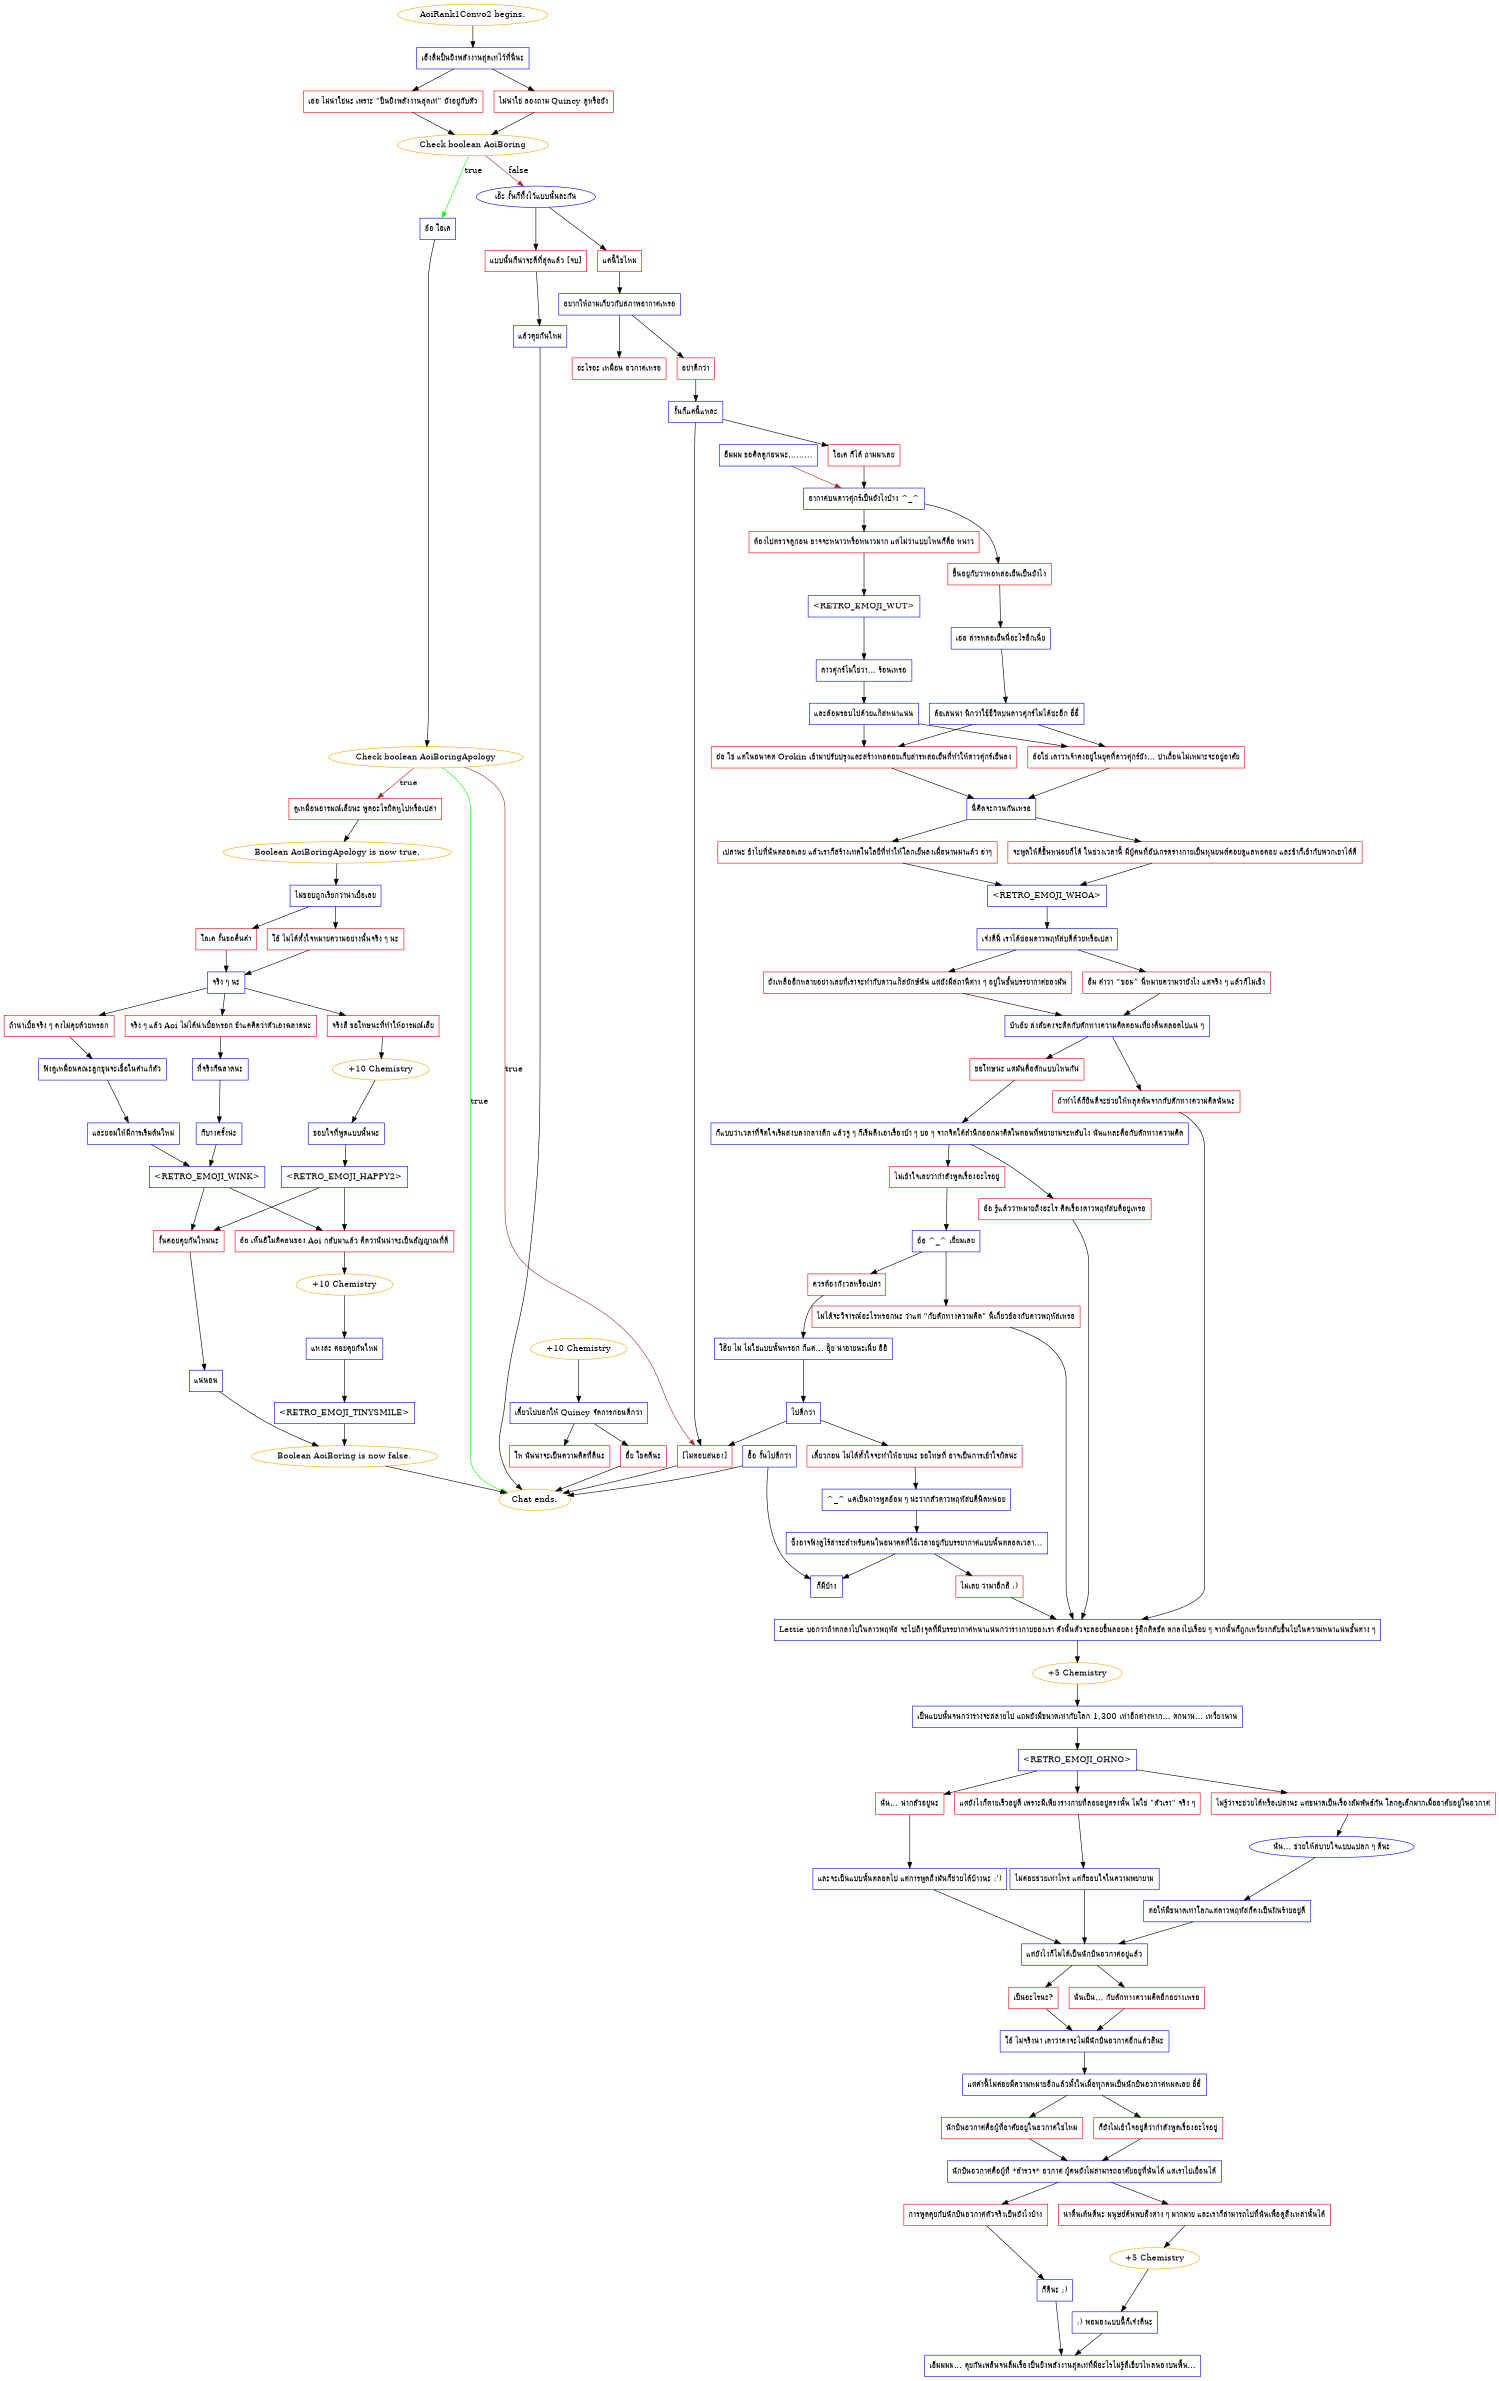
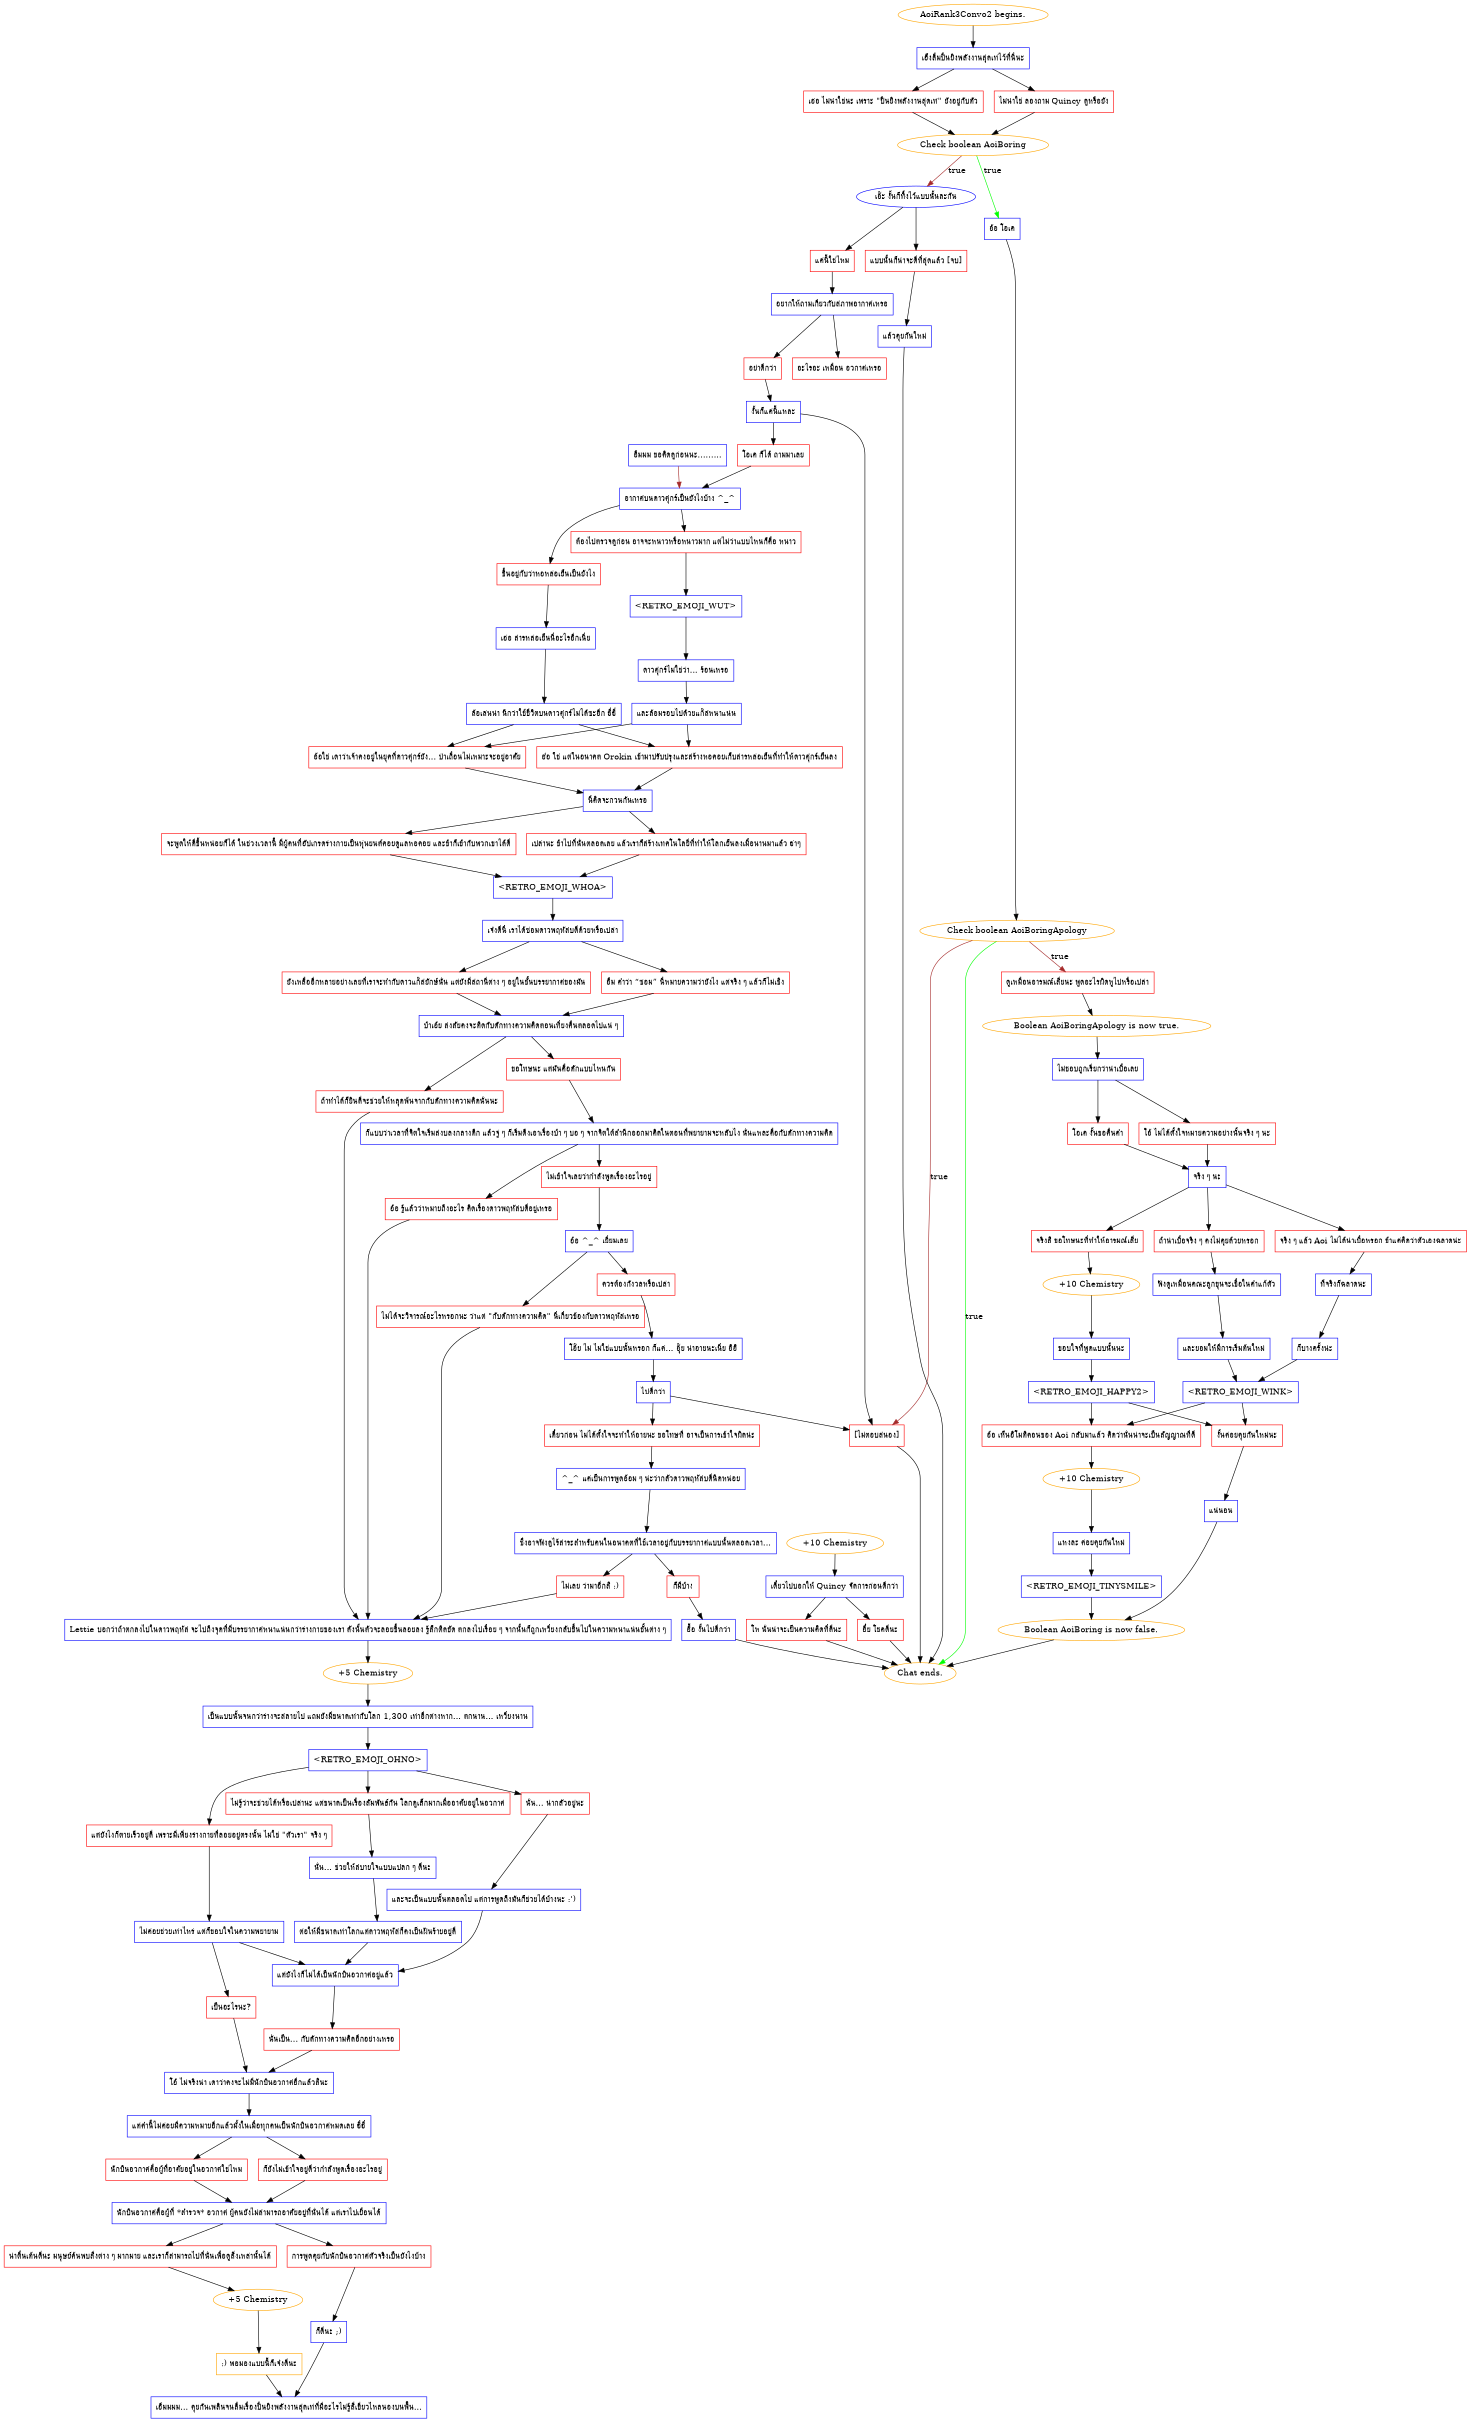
node "AoiRank1Convo2 begins.": label "AoiRank1Convo2 begins." -> "AoiRank3Convo2 begins."
edge "Check boolean AoiBoring" -> "เอ๊ะ งั้นก็ทิ้งไว้แบบนั้นละกัน": label "false" -> "true"
edge "อื้อ งั้นไปดีกว่า" -> "ก็มีบ้าง": reversed
node "ก็มีบ้าง": color blue -> red
edge "โห นั่นน่าจะเป็นความคิดที่ดีนะ" -> "Chat ends.": added
node "นั่น... ช่วยให้สบายใจแบบแปลก ๆ ดีนะ": shape ellipse -> box
edge "แต่ยังไงก็ไม่ได้เป็นนักบินอวกาศอยู่แล้ว" -> "เป็นอะไรนะ?": now "ไม่ค่อยช่วยเท่าไหร่ แต่ก็ขอบใจในความพยายาม" -> "เป็นอะไรนะ?"
node ":) พอมองแบบนี้ก็เจ๋งดีนะ": color blue -> orange
